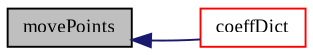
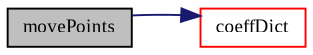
edge "coeffDict" -> "movePoints": reversed
